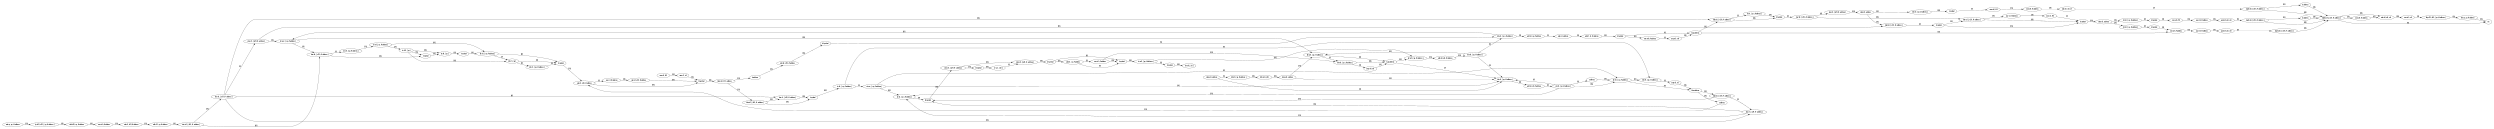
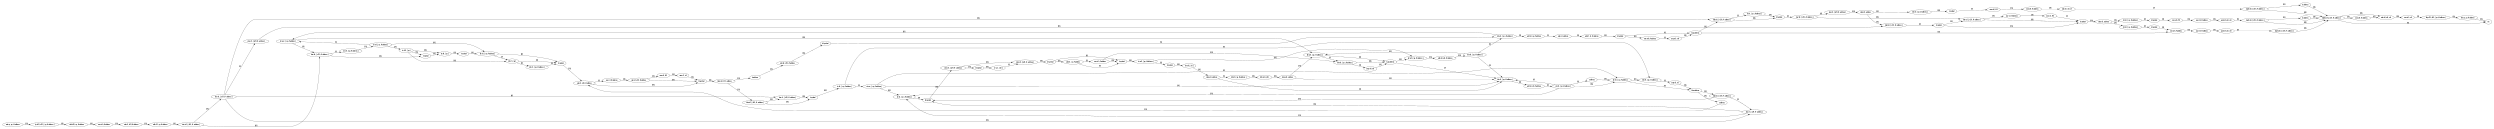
edge "stur x2 , [ x29 , #- address ]" -> "str wzr , [ sp , # address ]": now "str x9 , [ sp , # address ]" -> "str wzr , [ sp , # address ]"
edge "ldr w8 , [ x0 ]" -> "cbnz w8 , address": added, label "DFG"
edge "sub x2 , x29 , # address" -> "mov x8 , # 0": added, label "CFG"
